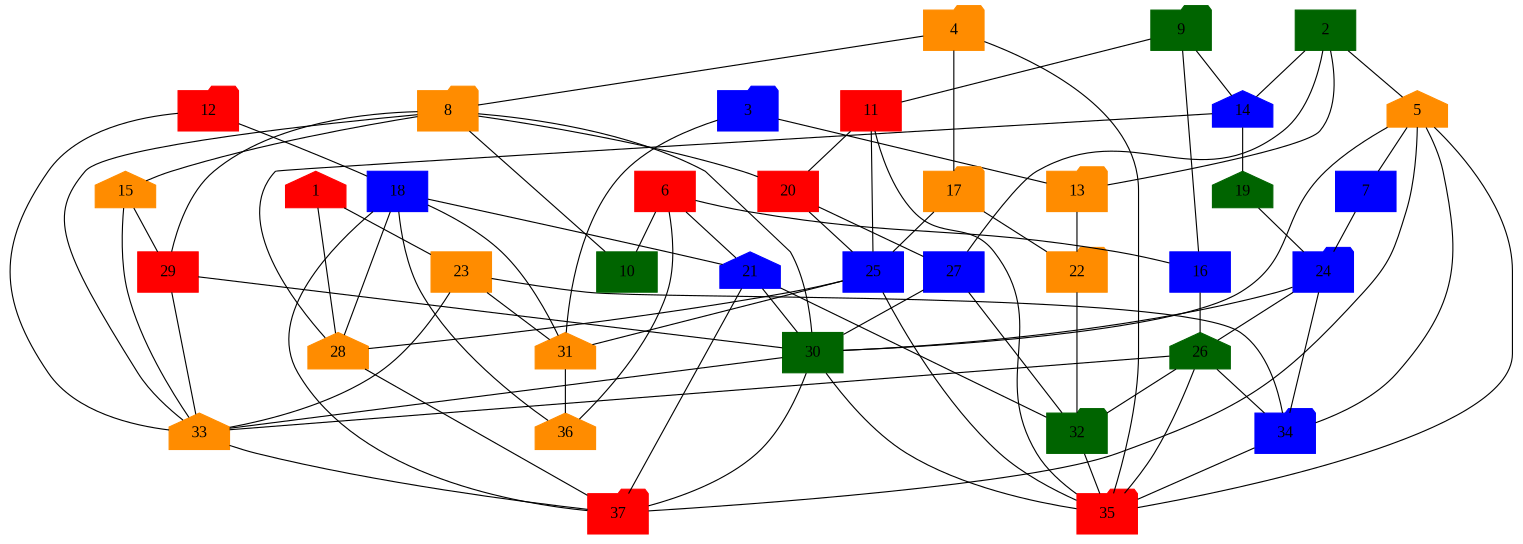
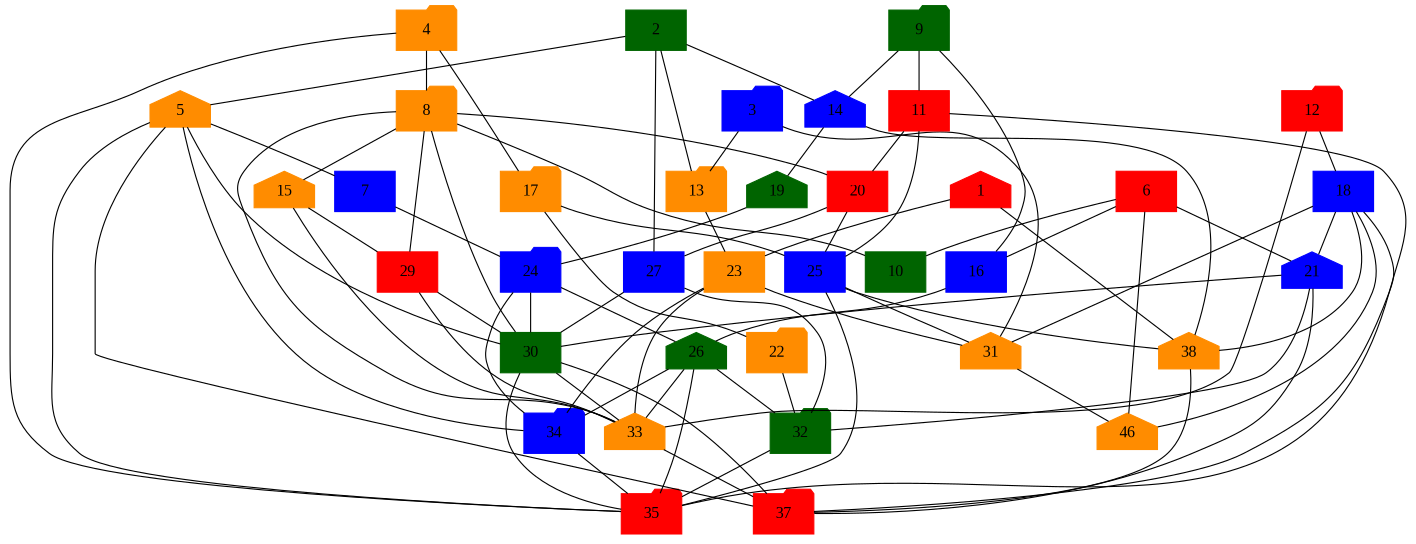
edge "13" -- "22": now "13" -- "23"
node "28": label "28" -> "38"
node "36": label "36" -> "46"
